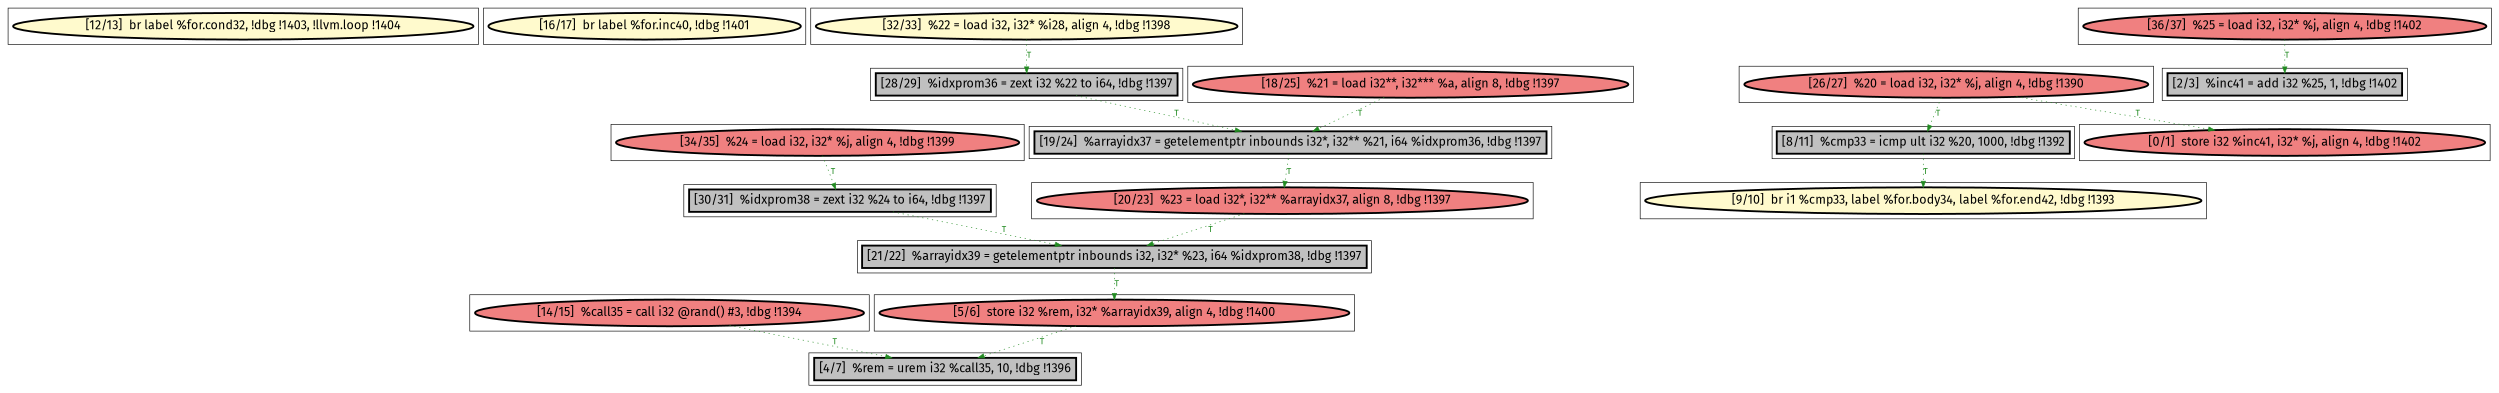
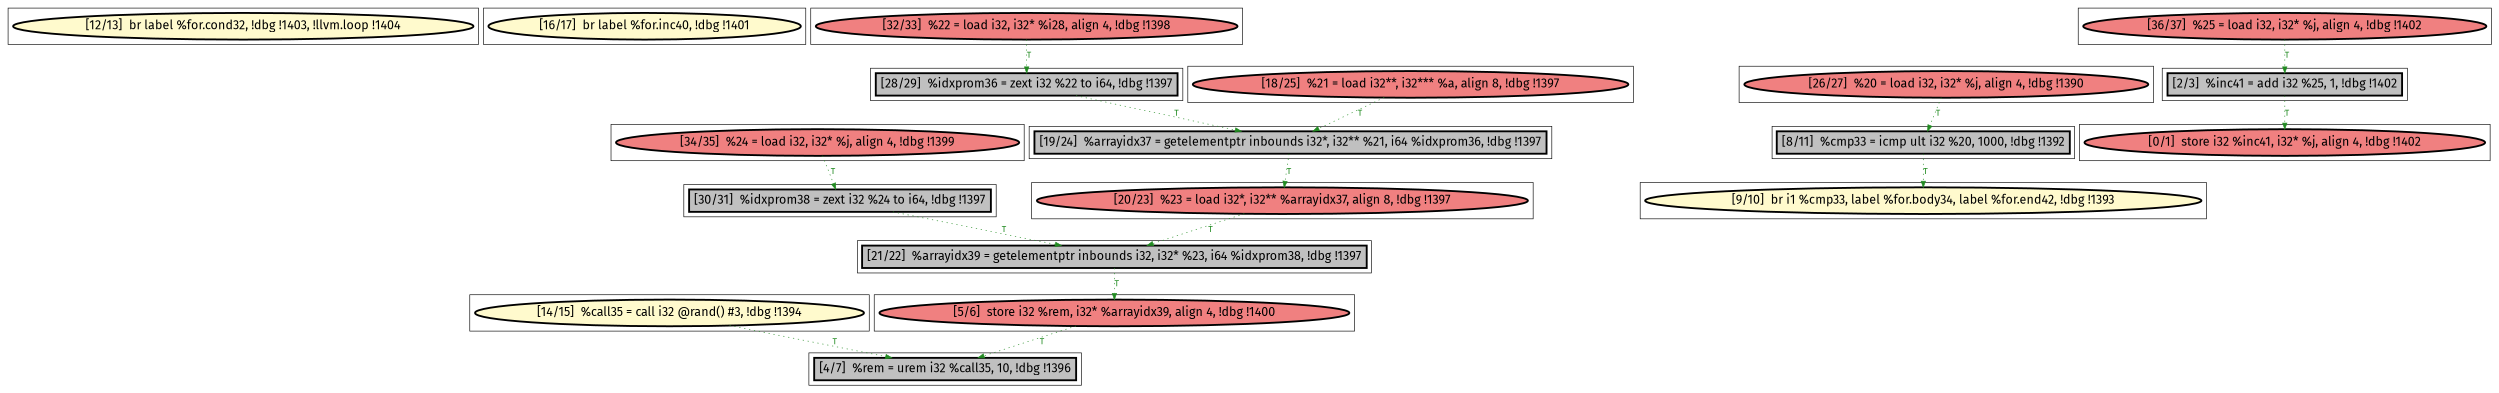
node "[32/33]  %22 = load i32, i32* %i28, align 4, !dbg !1398": fillcolor lemonchiffon -> lightcoral
edge "[26/27]  %20 = load i32, i32* %j, align 4, !dbg !1390" -> "[0/1]  store i32 %inc41, i32* %j, align 4, !dbg !1402": now "[2/3]  %inc41 = add i32 %25, 1, !dbg !1402" -> "[0/1]  store i32 %inc41, i32* %j, align 4, !dbg !1402"
node "[14/15]  %call35 = call i32 @rand() #3, !dbg !1394": fillcolor lightcoral -> lemonchiffon
